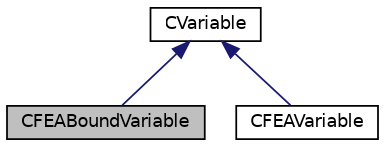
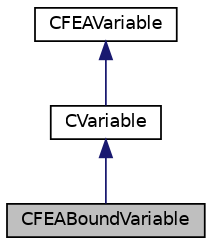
edge "CFEAVariable" -> "CVariable": reversed
